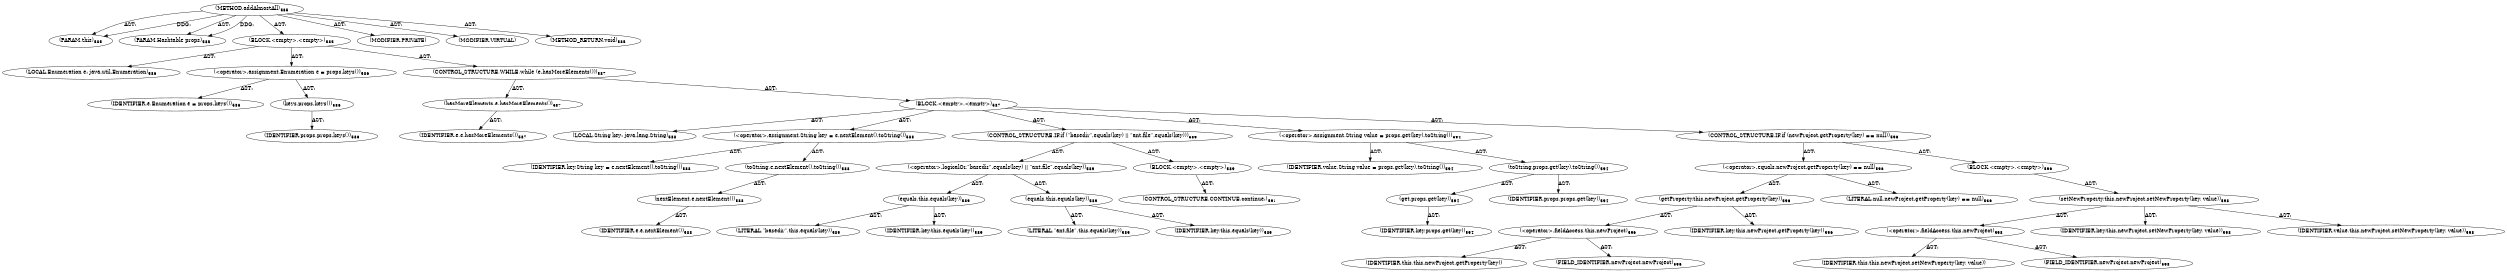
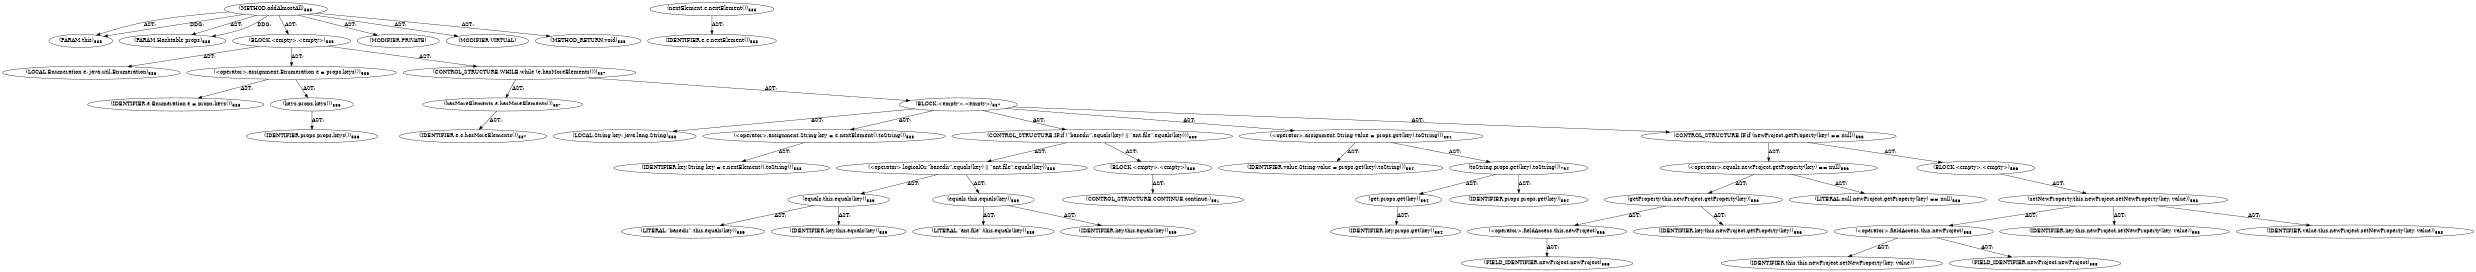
node "(toString,props.get(key).toString())": text "594" -> "794"
node "(toString,e.nextElement().toString())": removed
node "(IDENTIFIER,this,this.newProject.getProperty(key))": removed
